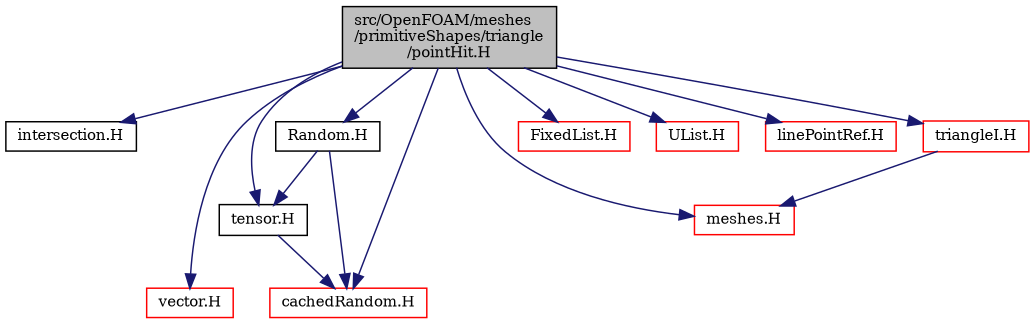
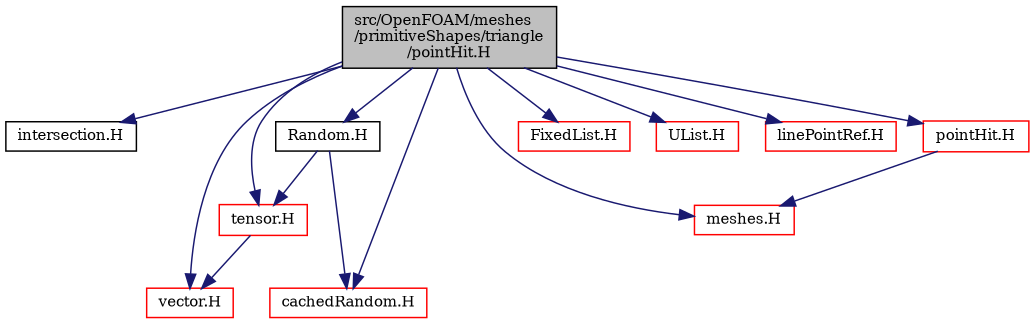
node "triangleI.H": label "triangleI.H" -> "pointHit.H"
node "tensor.H": color black -> red
edge "tensor.H" -> "cachedRandom.H": now "tensor.H" -> "vector.H"
